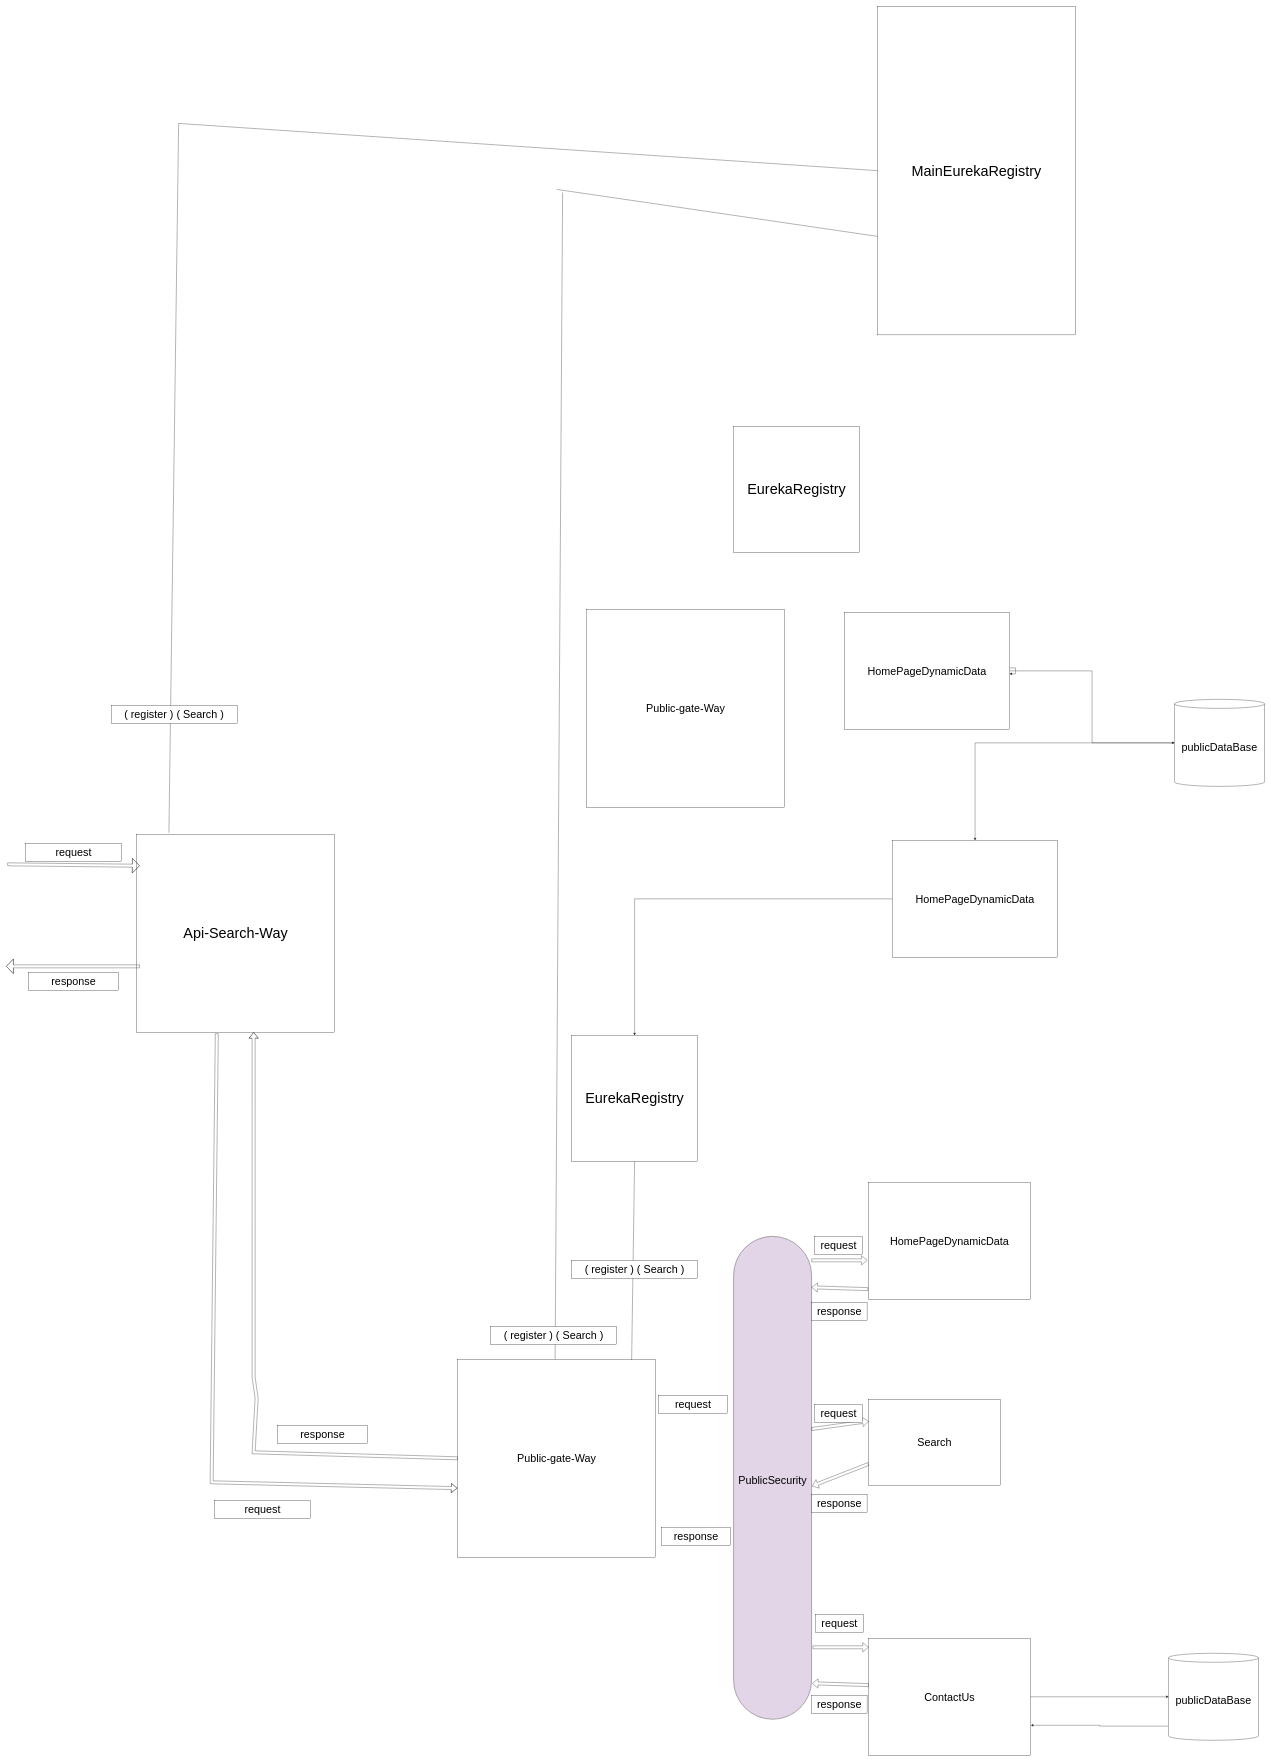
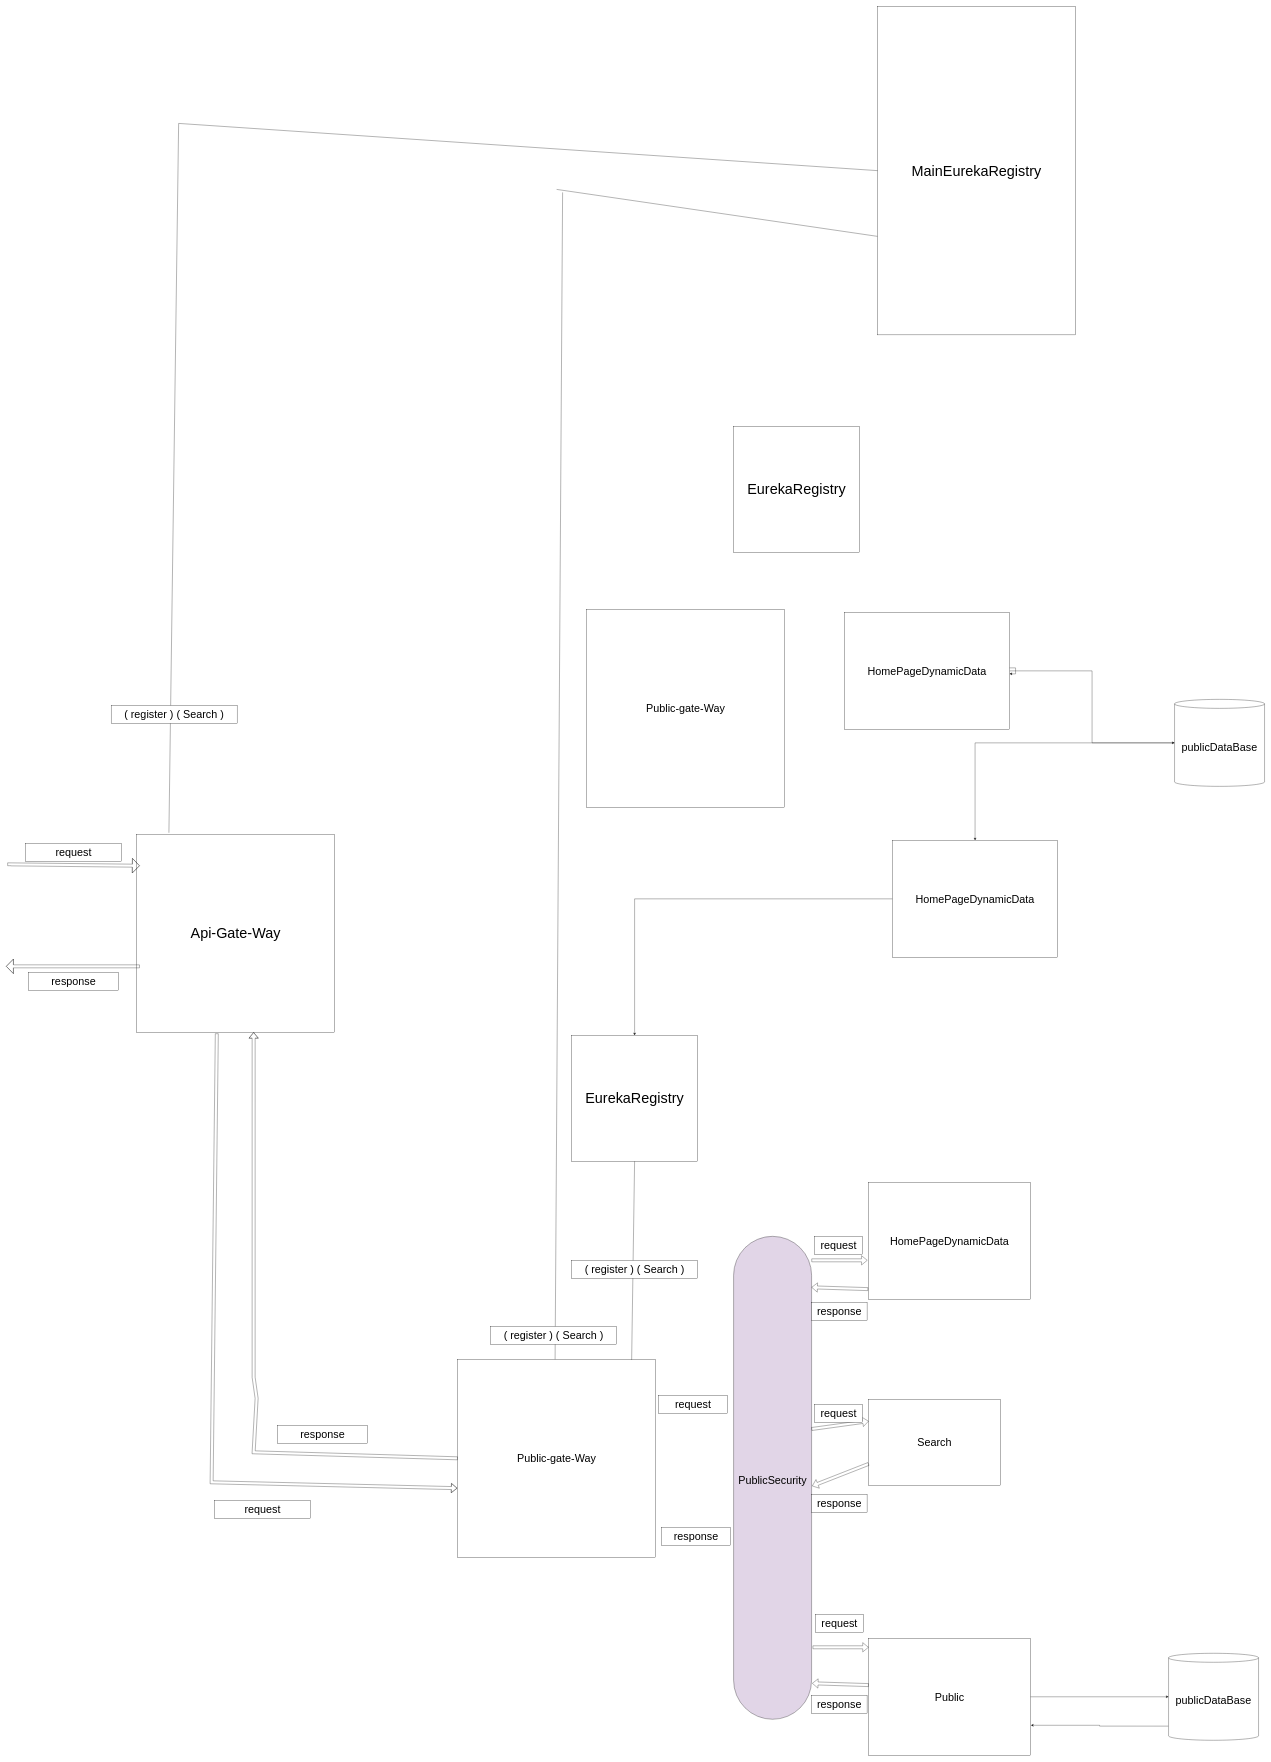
node "Api-Search-Way": label "Api-Search-Way" -> "Api-Gate-Way"
node "ContactUs": label "ContactUs" -> "Public"
